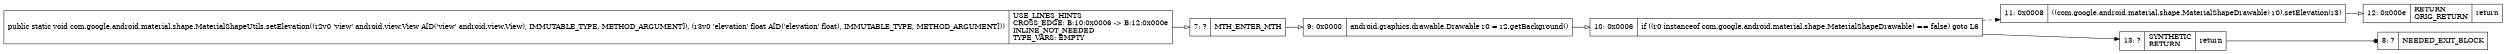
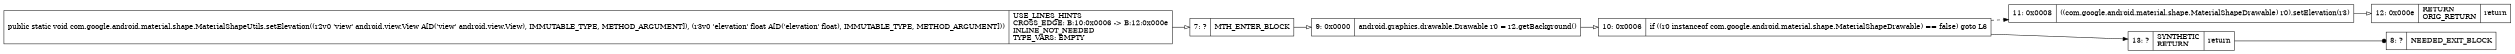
node "7: ?": text "MTH_ENTER_MTH" -> "MTH_ENTER_BLOCK"
